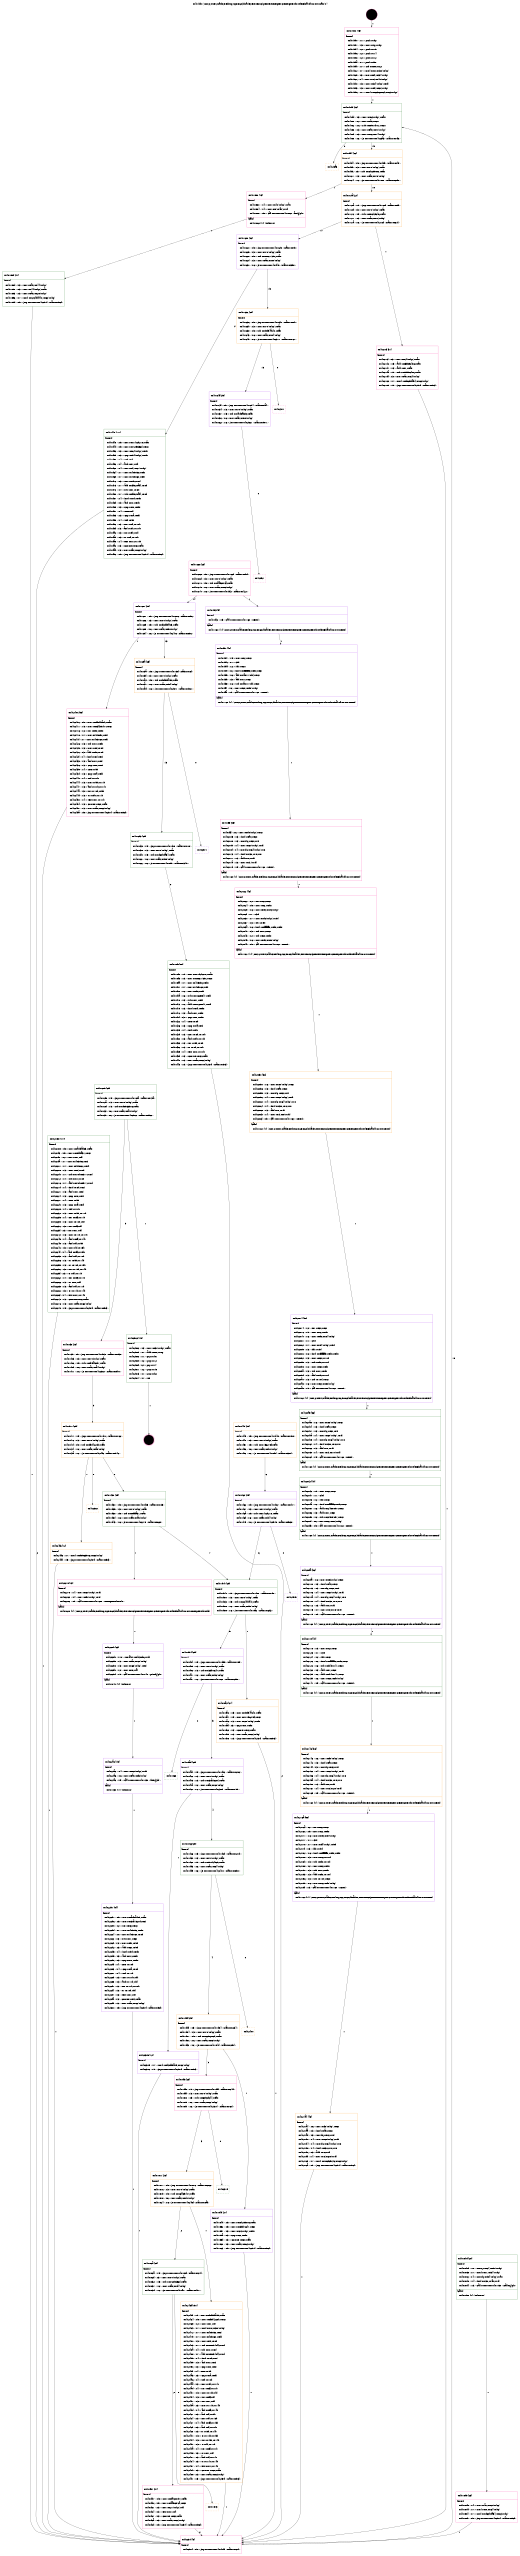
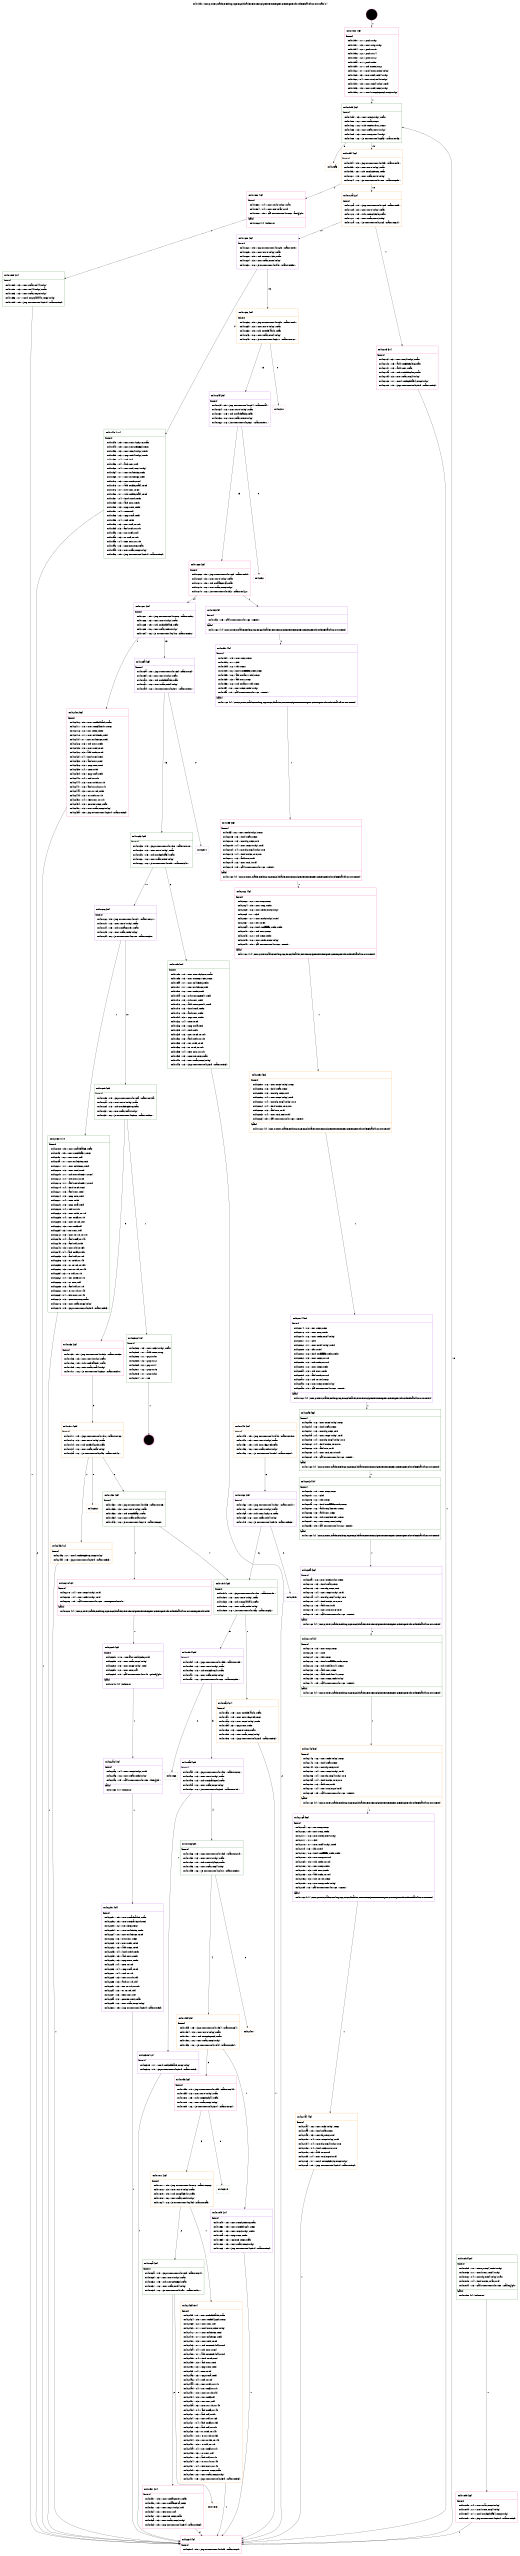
edge "0x401c4f [25]" -> "0x401c68 [25]": added, label "15"
node "0x401c9a [25]": color darkorange -> purple
node "0x401ccc [25]": added
